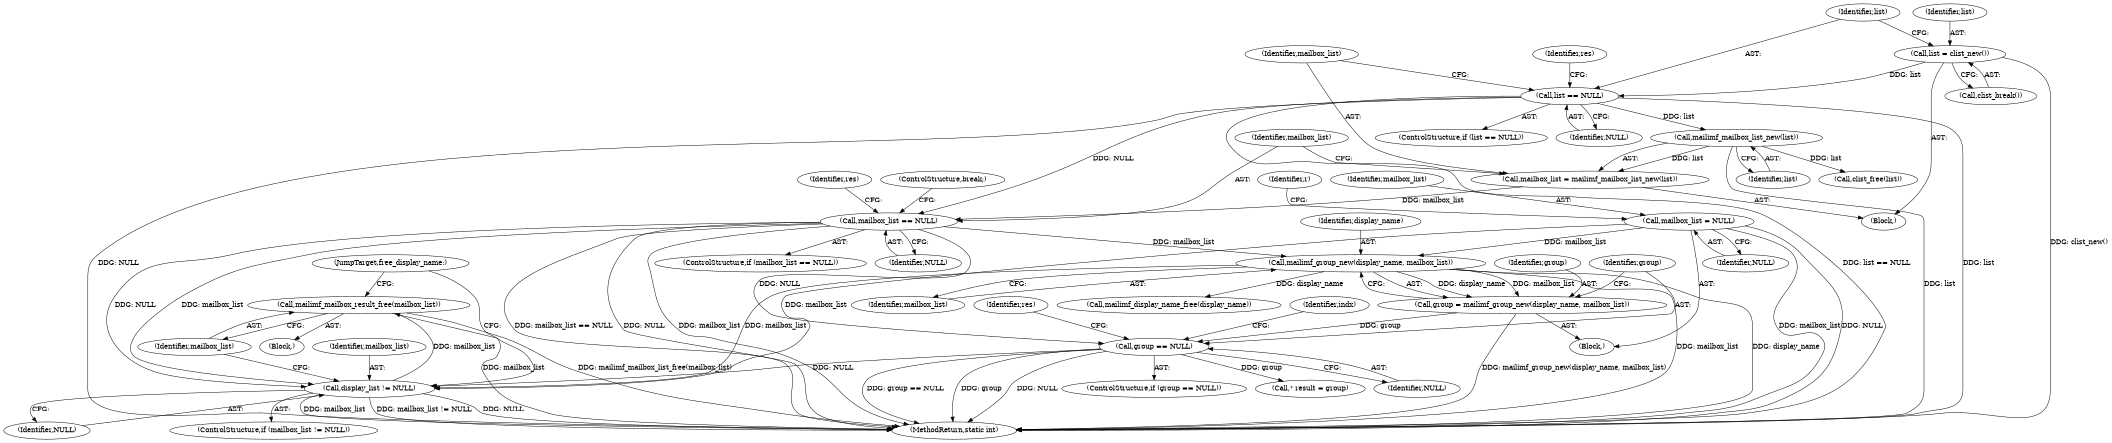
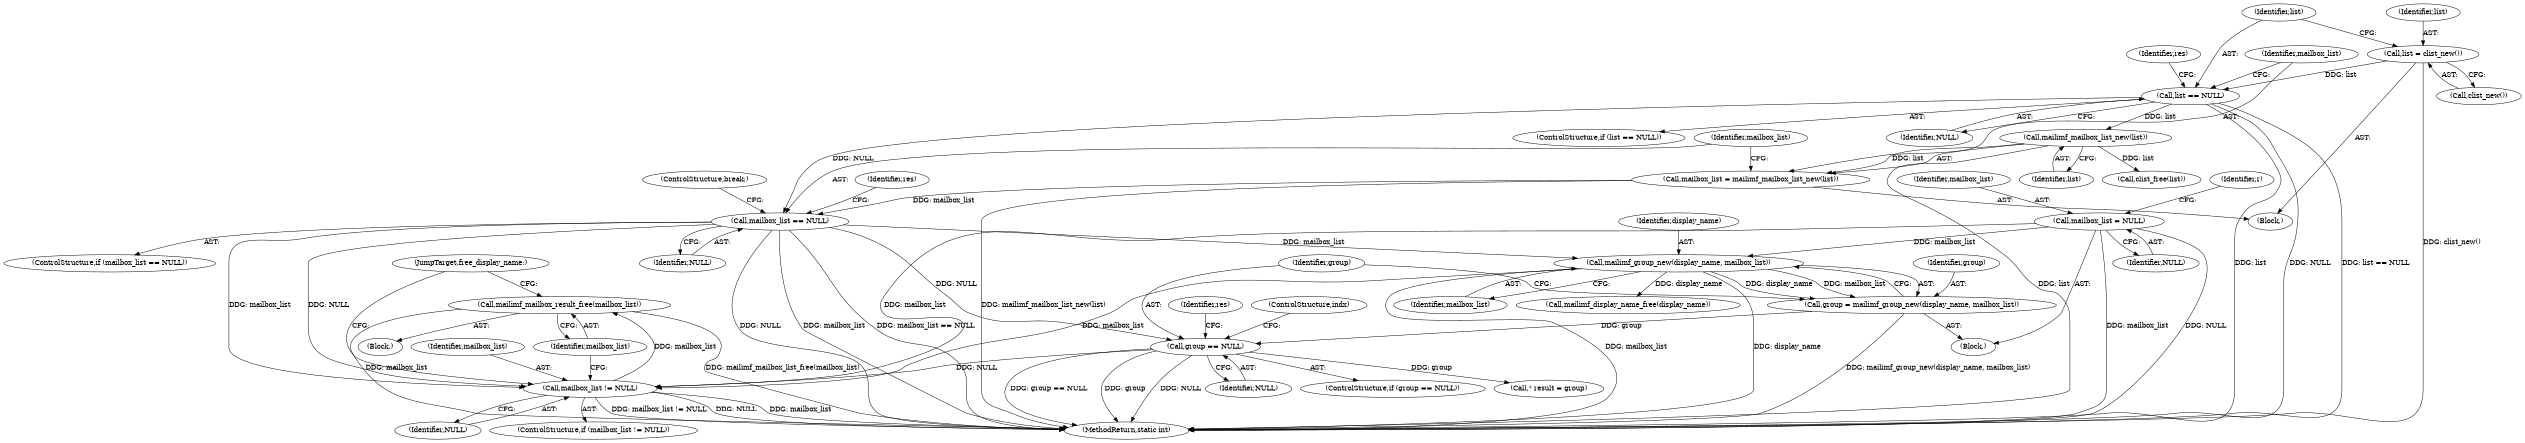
node "(Call,clist_break())": label "(Call,clist_break())" -> "(Call,clist_new())"
edge "(Call,mailbox_list = mailimf_mailbox_list_new(list))" -> "(MethodReturn,static int)": added, label "DDG: mailimf_mailbox_list_new(list)"
node "(Identifier,indx)": label "(Identifier,indx)" -> "(ControlStructure,indx)"
node "(Call,display_list != NULL)": label "(Call,display_list != NULL)" -> "(Call,mailbox_list != NULL)"
